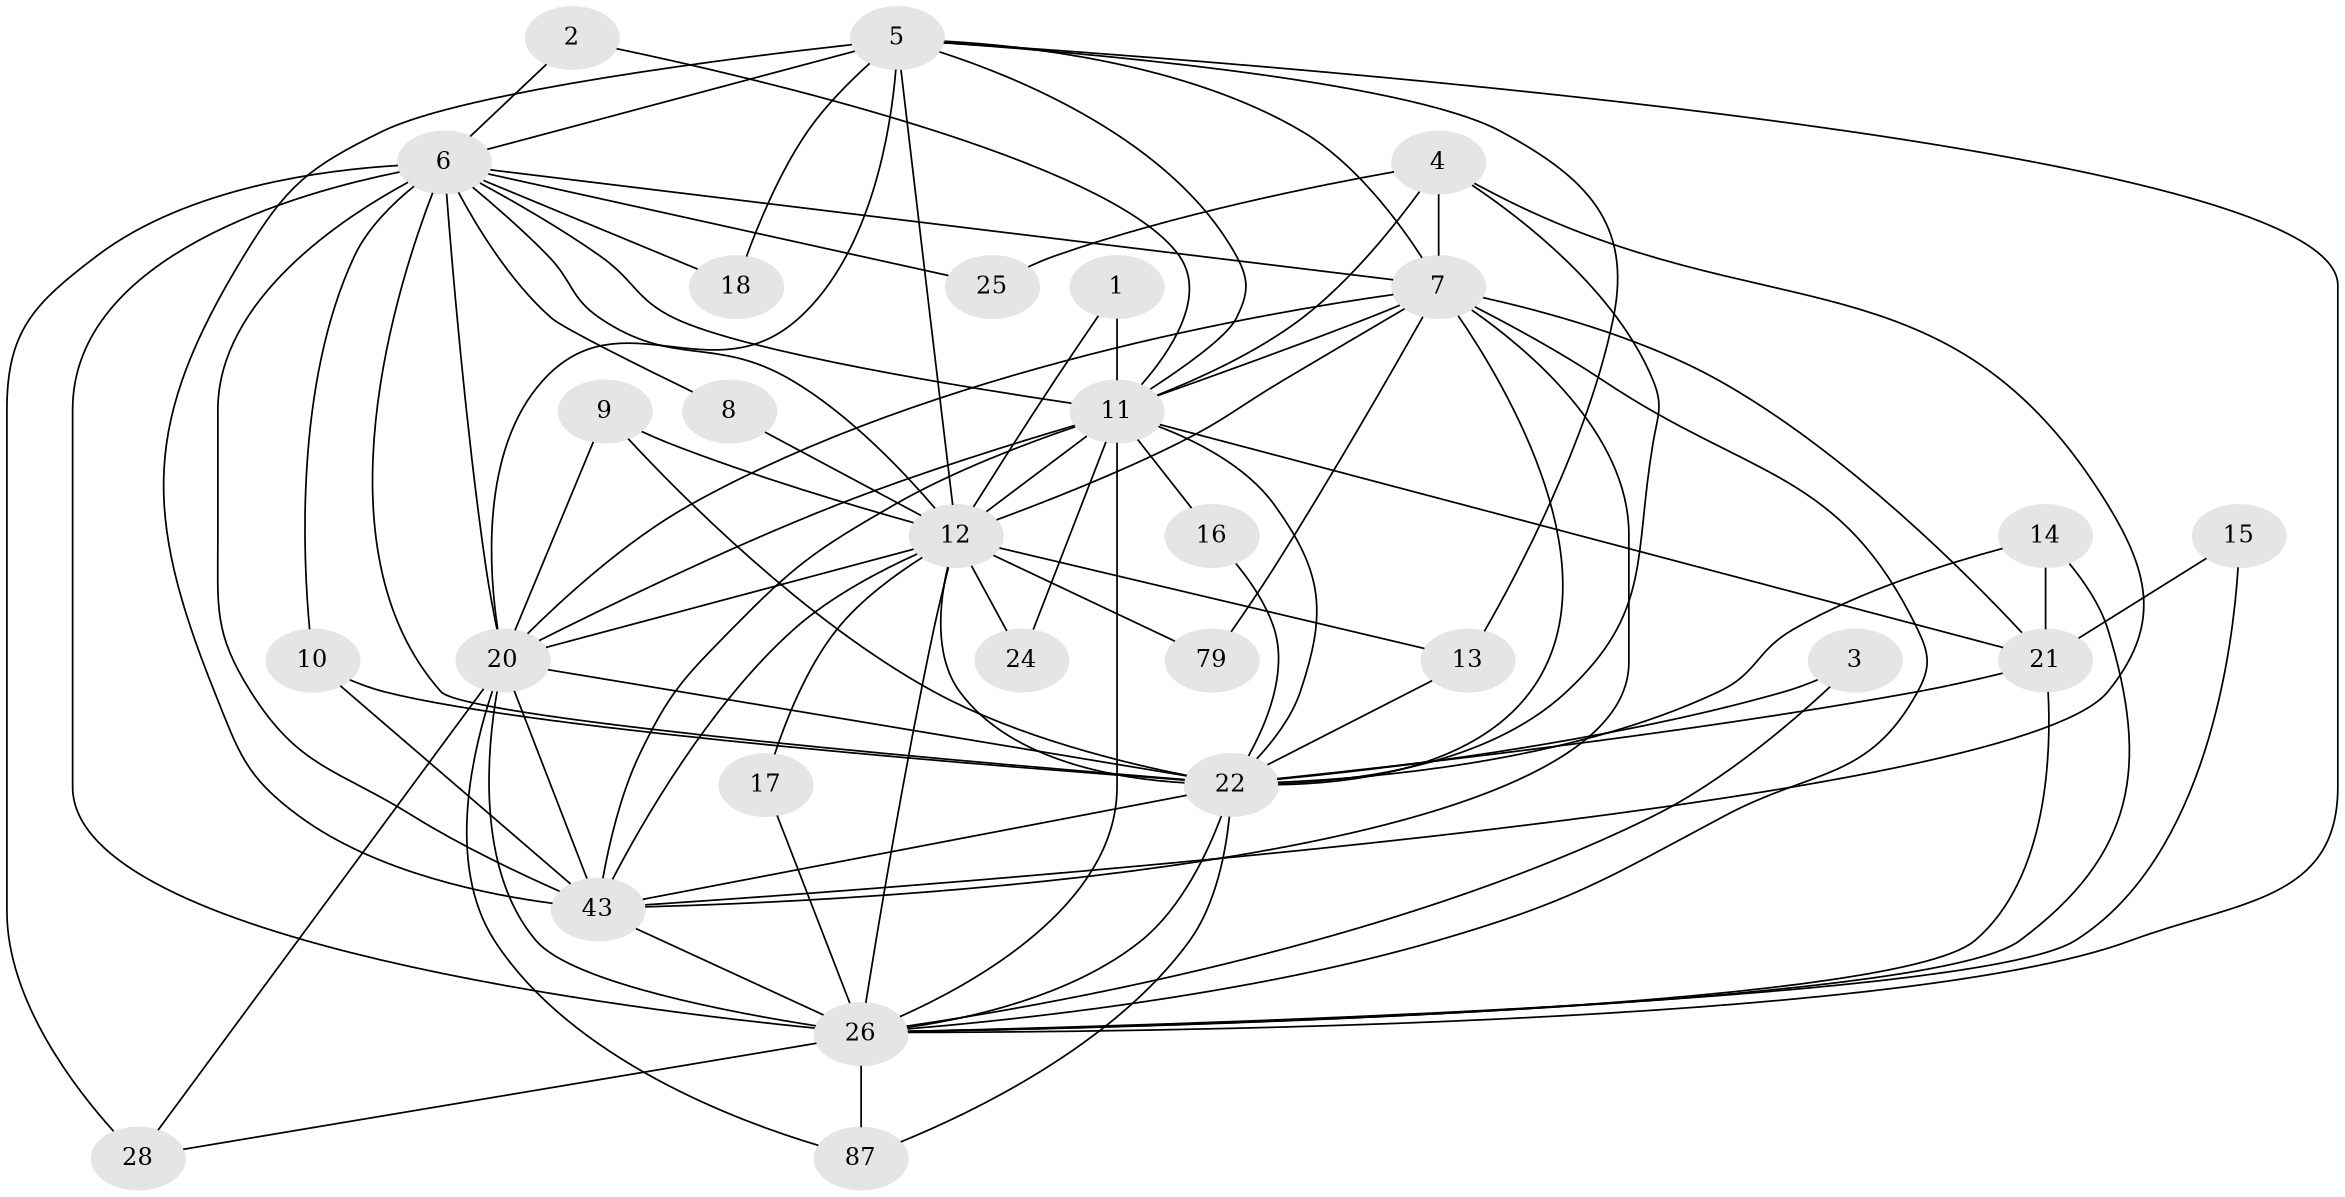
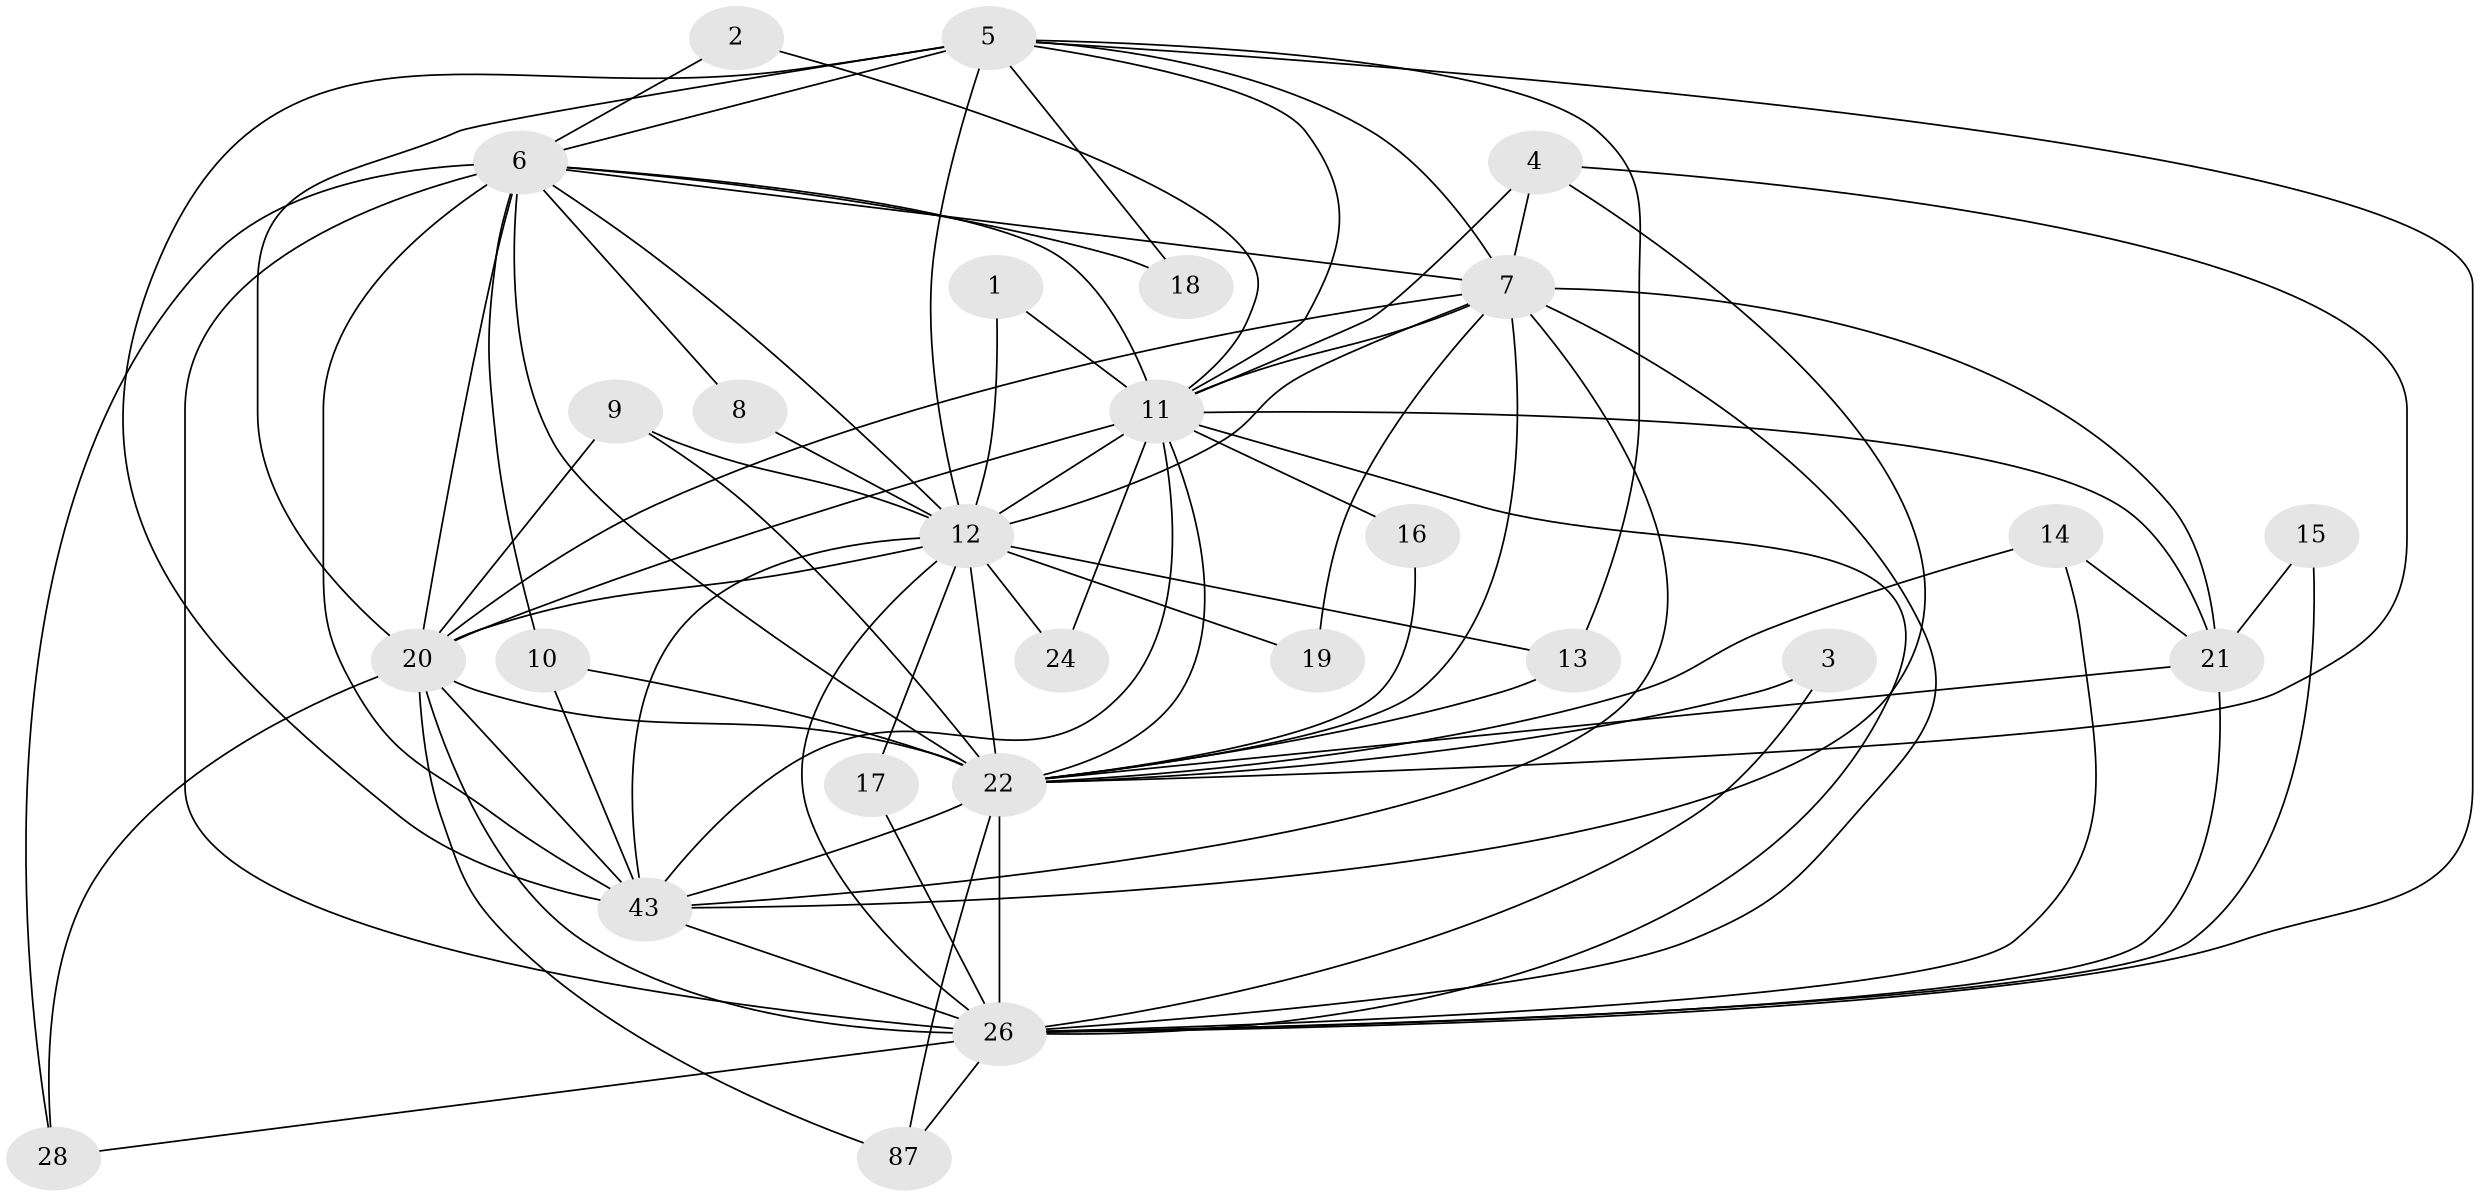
node "25": removed
node "79": label "79" -> "19"
